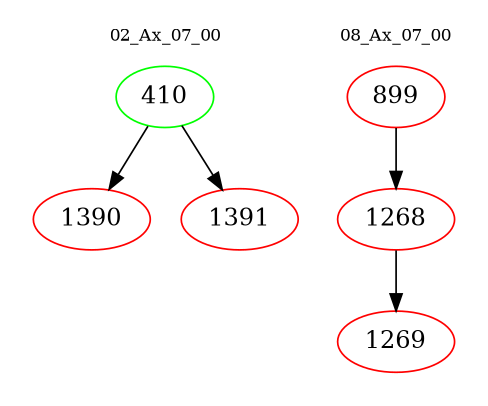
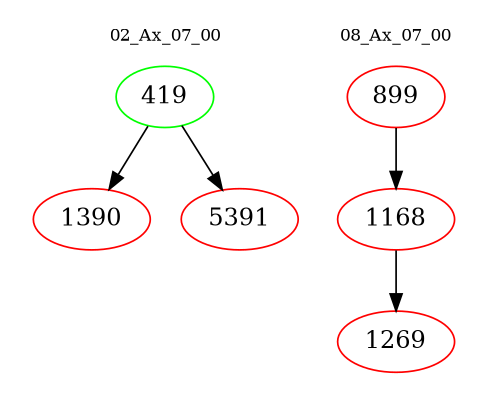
node "410": label "410" -> "419"
node "1391": label "1391" -> "5391"
node "1268": label "1268" -> "1168"
